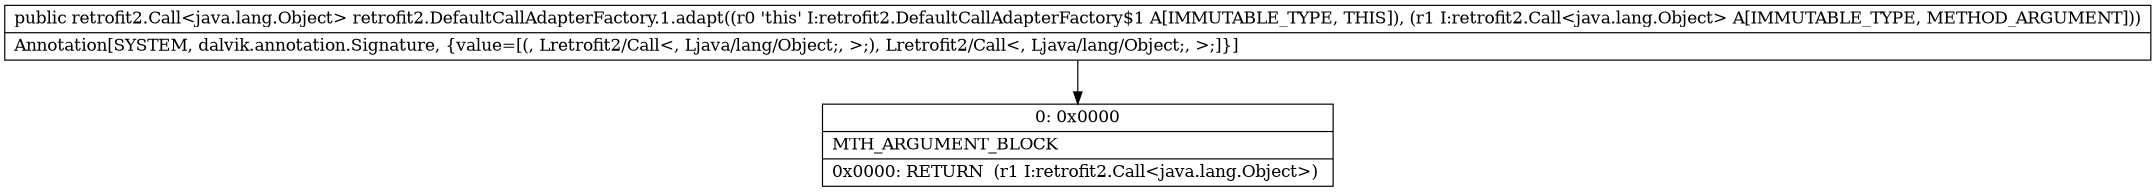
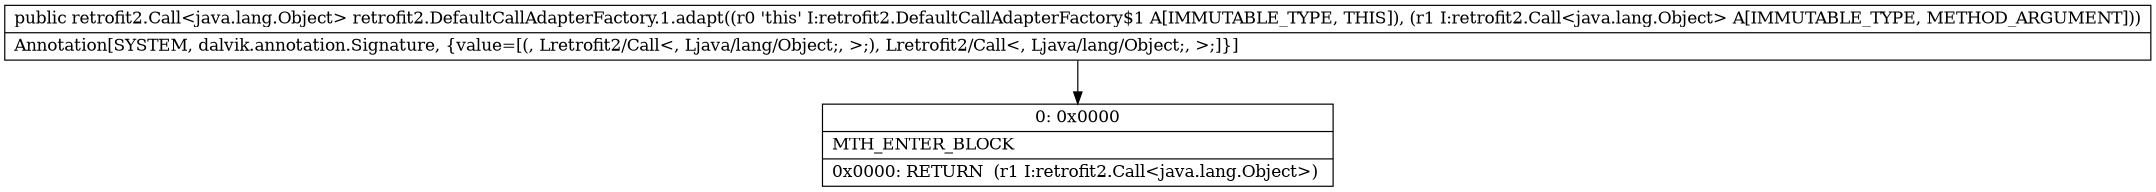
node "0: 0x0000": text "MTH_ARGUMENT_BLOCK" -> "MTH_ENTER_BLOCK"
